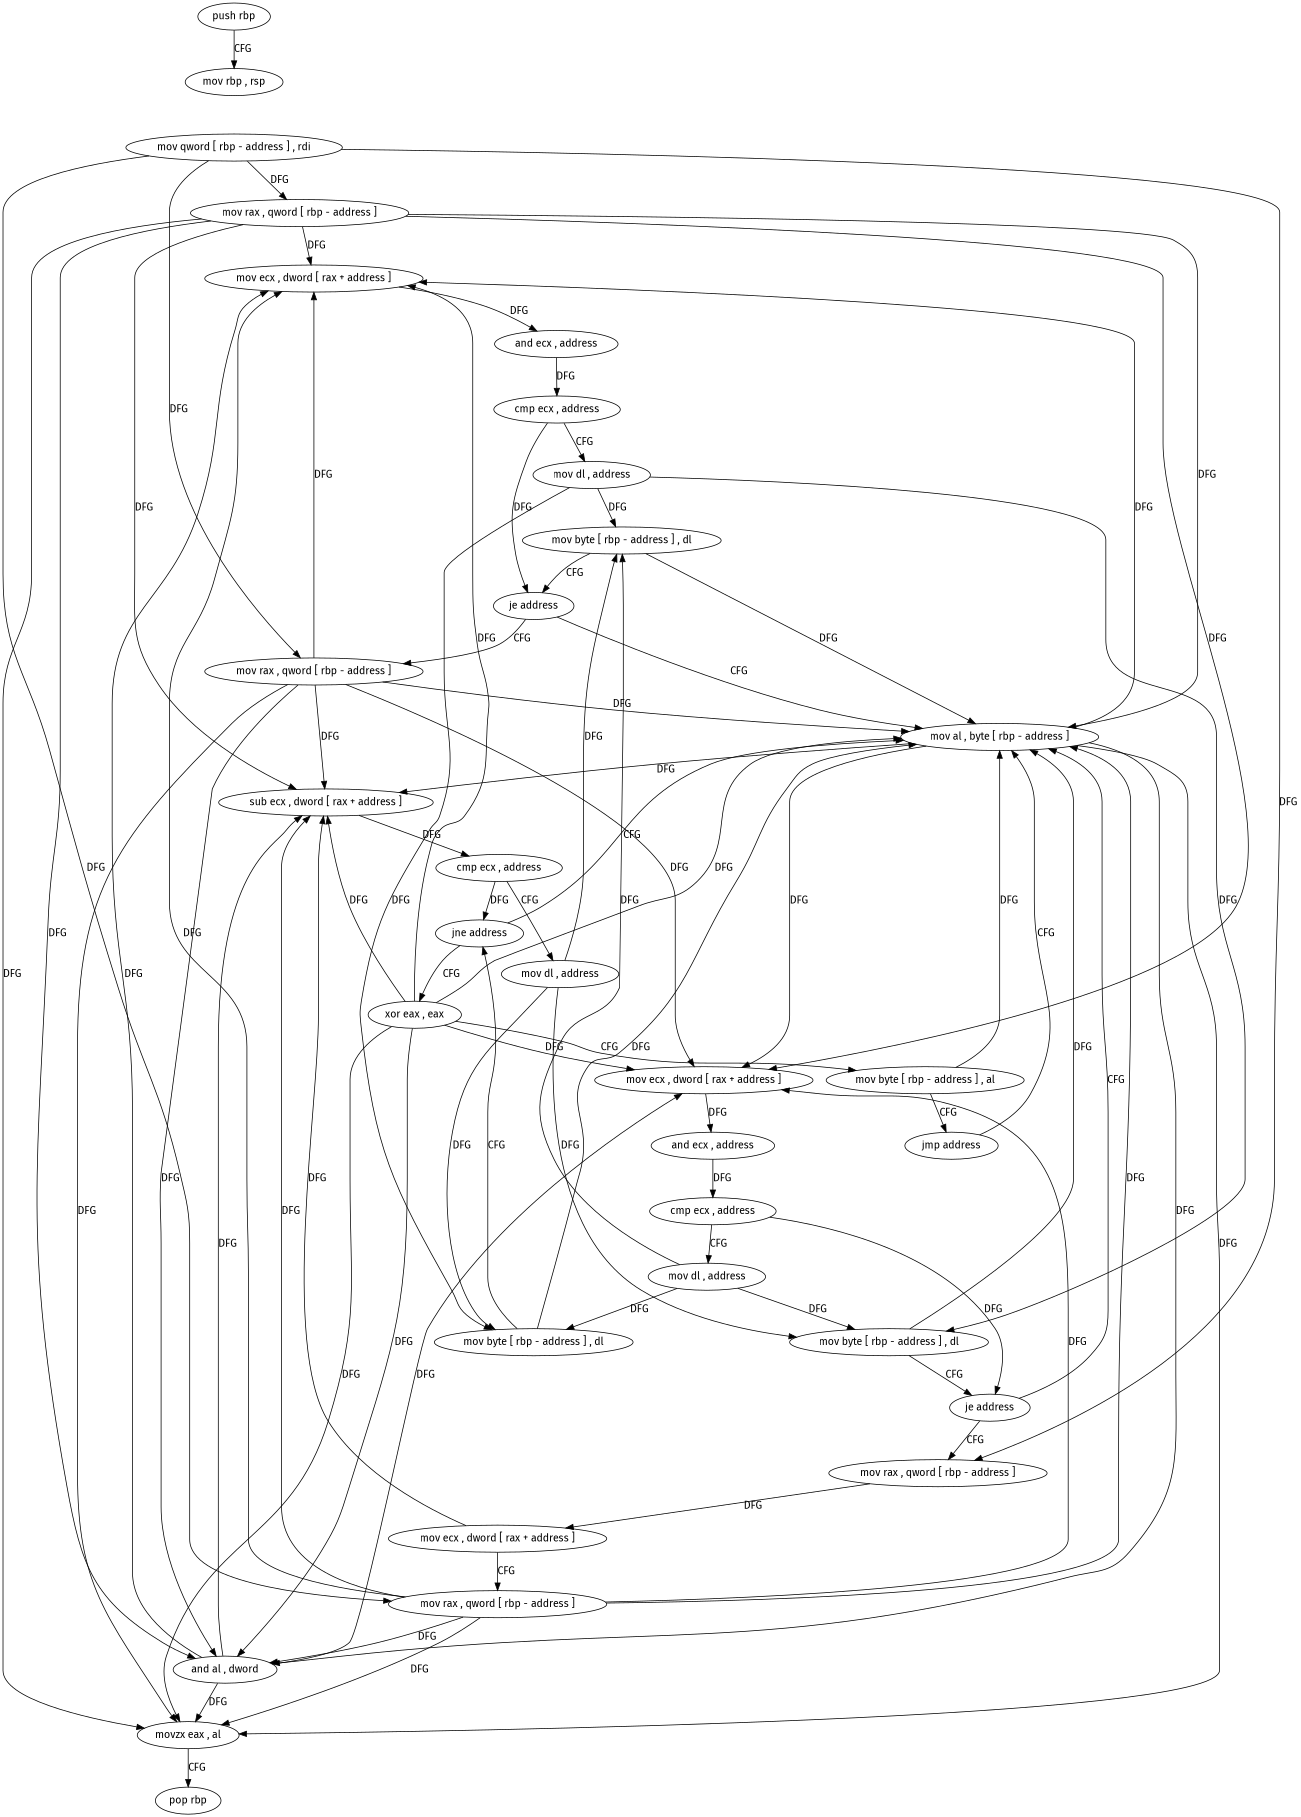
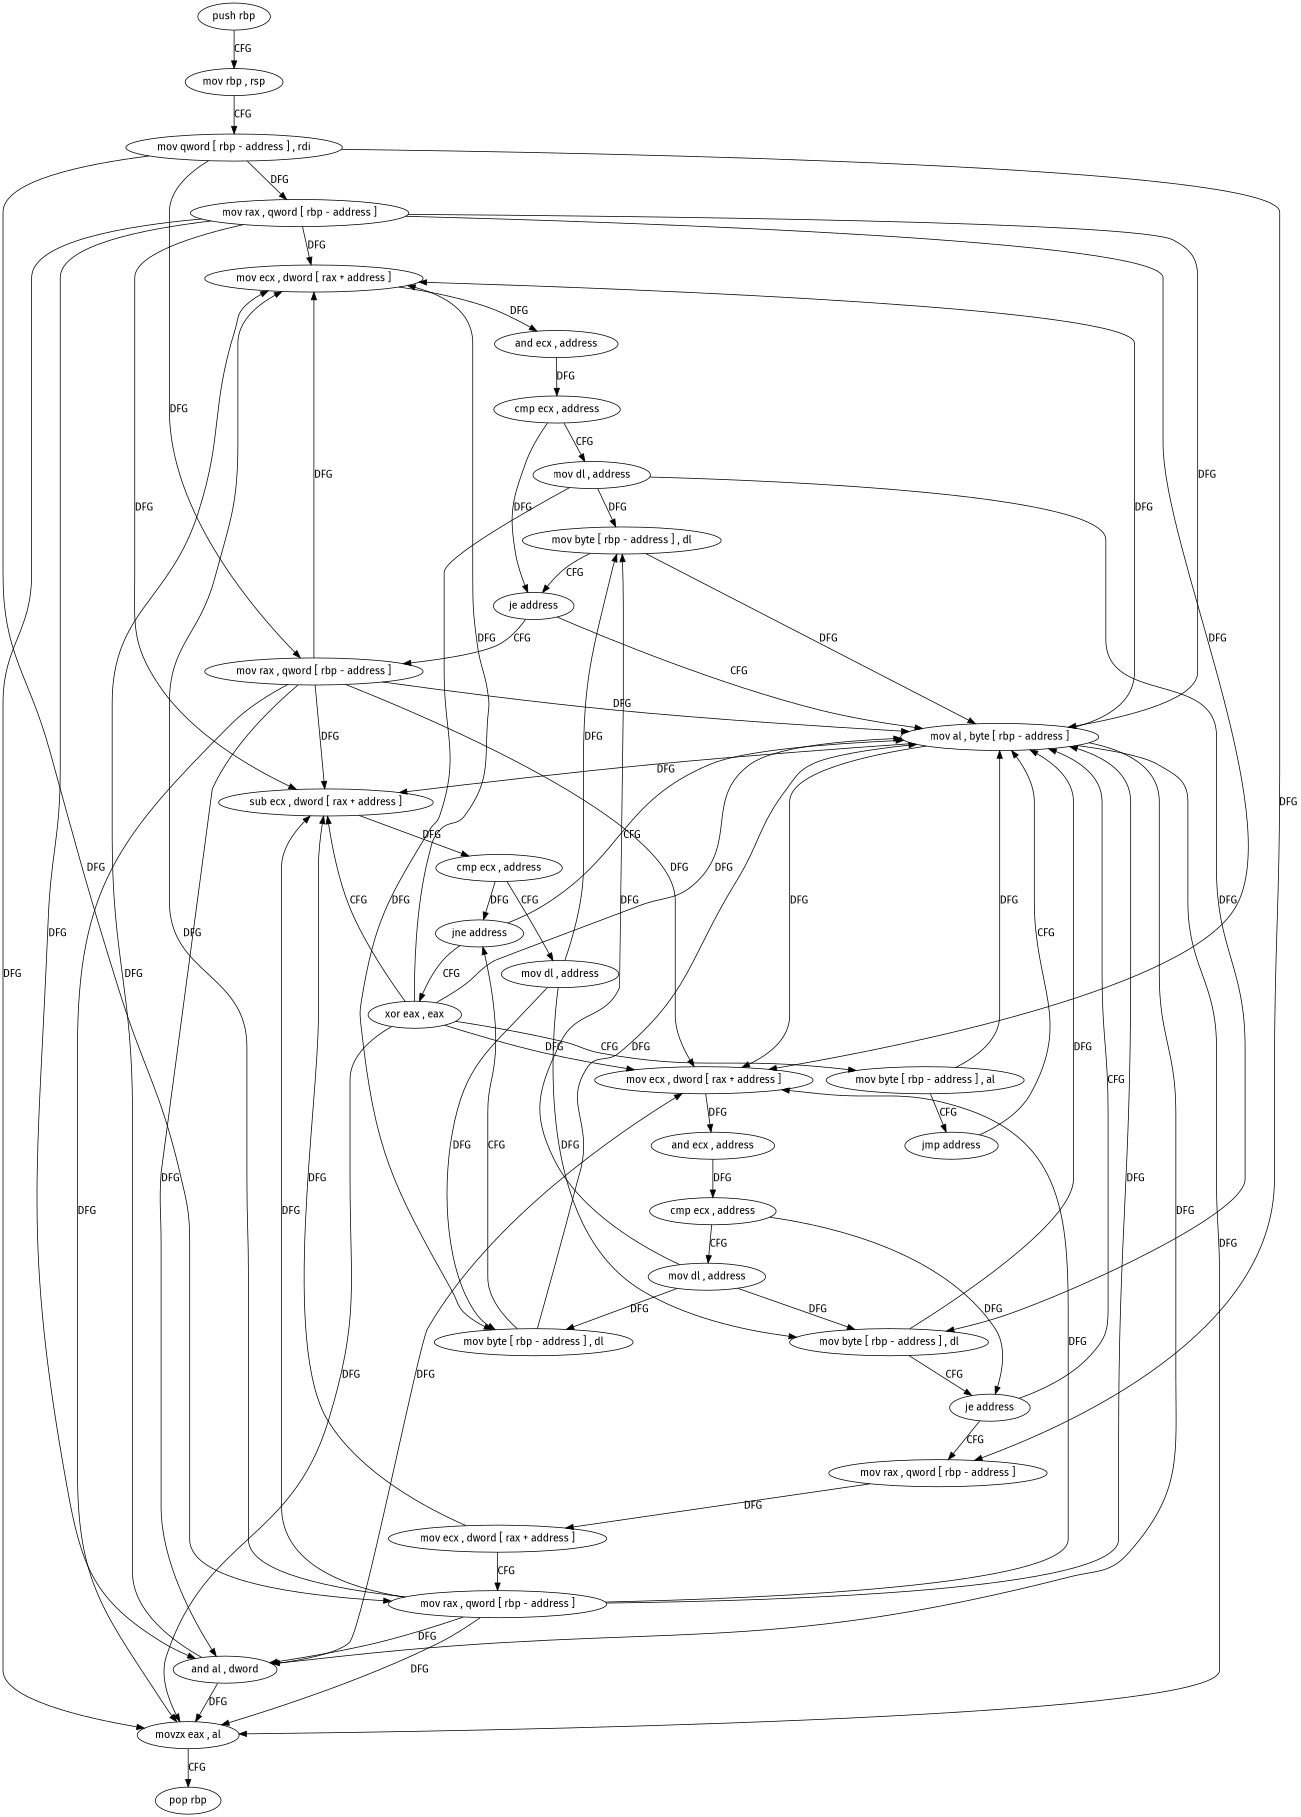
edge "mov rbp , rsp" -> "mov qword [ rbp - address ] , rdi": added, label "CFG"
edge "xor eax , eax" -> "sub ecx , dword [ rax + address ]": label "DFG" -> "CFG"
edge "and al , dword" -> "sub ecx , dword [ rax + address ]": removed, label "DFG"
edge "xor eax , eax" -> "and al , dword": removed, label "DFG"
